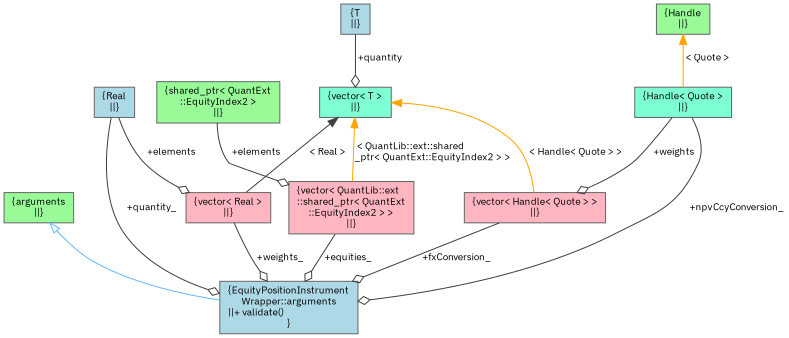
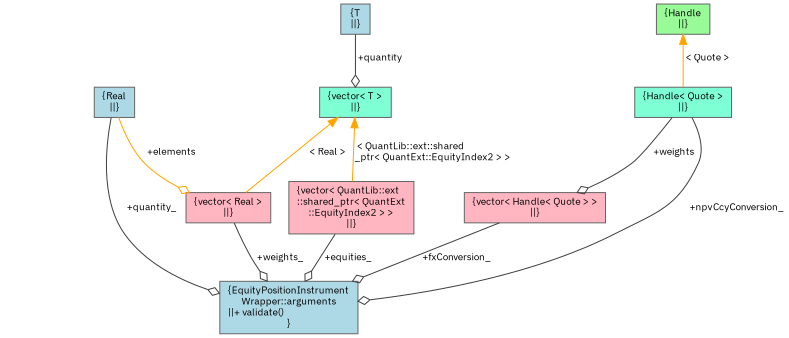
node "{shared_ptr< QuantExt ::EquityIndex2 > ||}": removed
edge "{vector< Handle< Quote > > ||}" -> "{vector< T > ||}": removed, label "< Handle< Quote > >"
edge "{vector< Real > ||}" -> "{vector< T > ||}": color grey25 -> orange
edge "{Real ||}" -> "{vector< Real > ||}": color grey25 -> orange
node "{arguments ||}": removed
